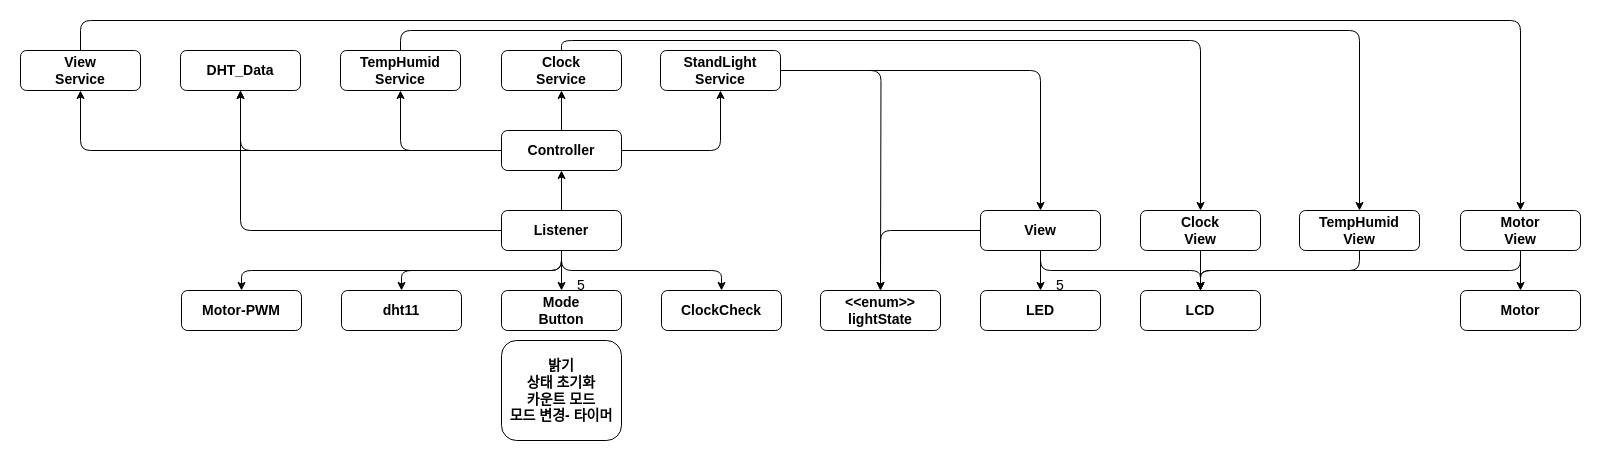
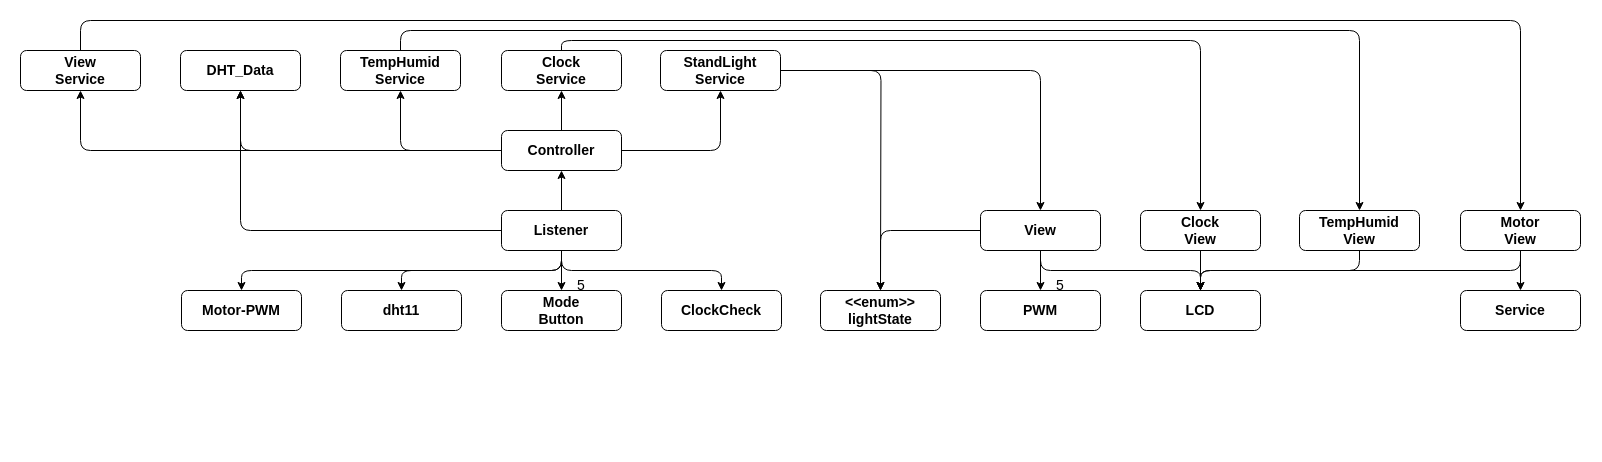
node "LED": label "LED" -> "PWM"
node "Motor": label "Motor" -> "Service"
node "밝기 상태 초기화 카운트 모드 모드 변경- 타이머": removed
